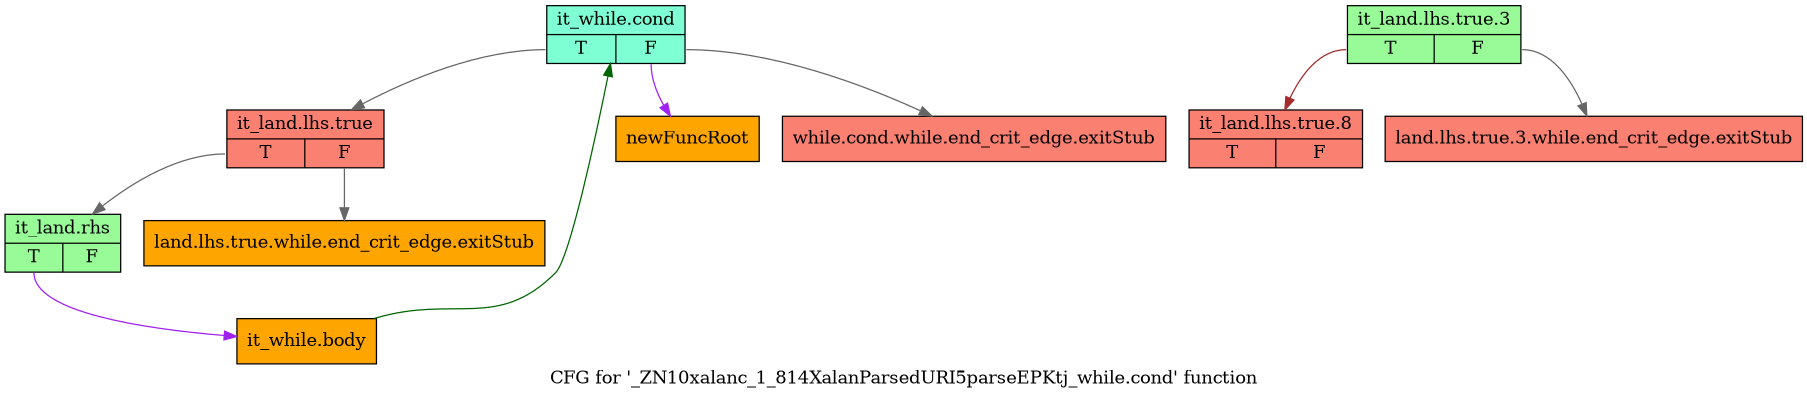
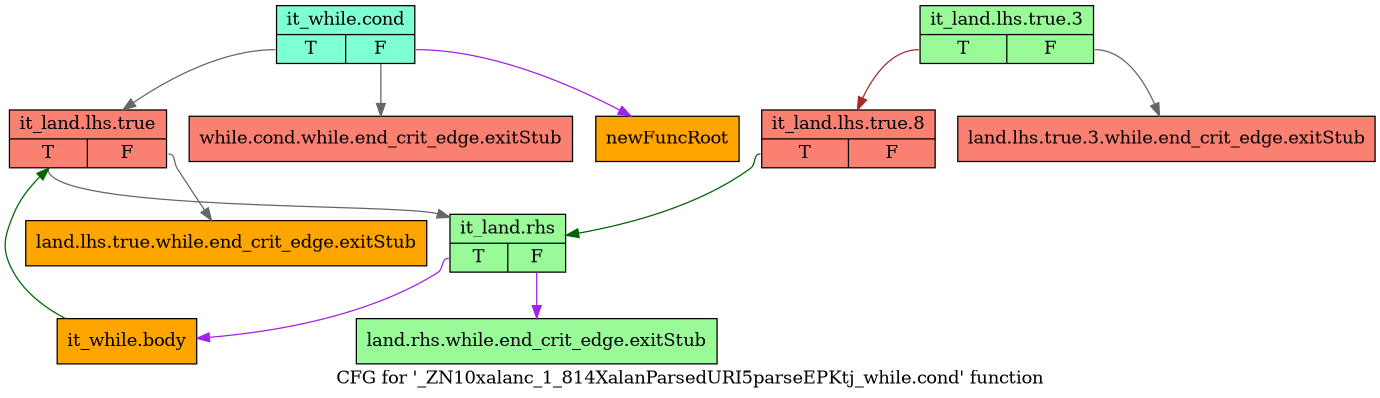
edge "it_land.lhs.true.8" -> "it_land.rhs": added
edge "it_while.body" -> "it_while.cond": now "it_while.body" -> "it_land.lhs.true"
node "land.rhs.while.end_crit_edge.exitStub": added
